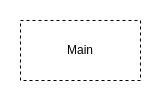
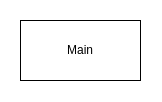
node "Main": style dashed -> solid
